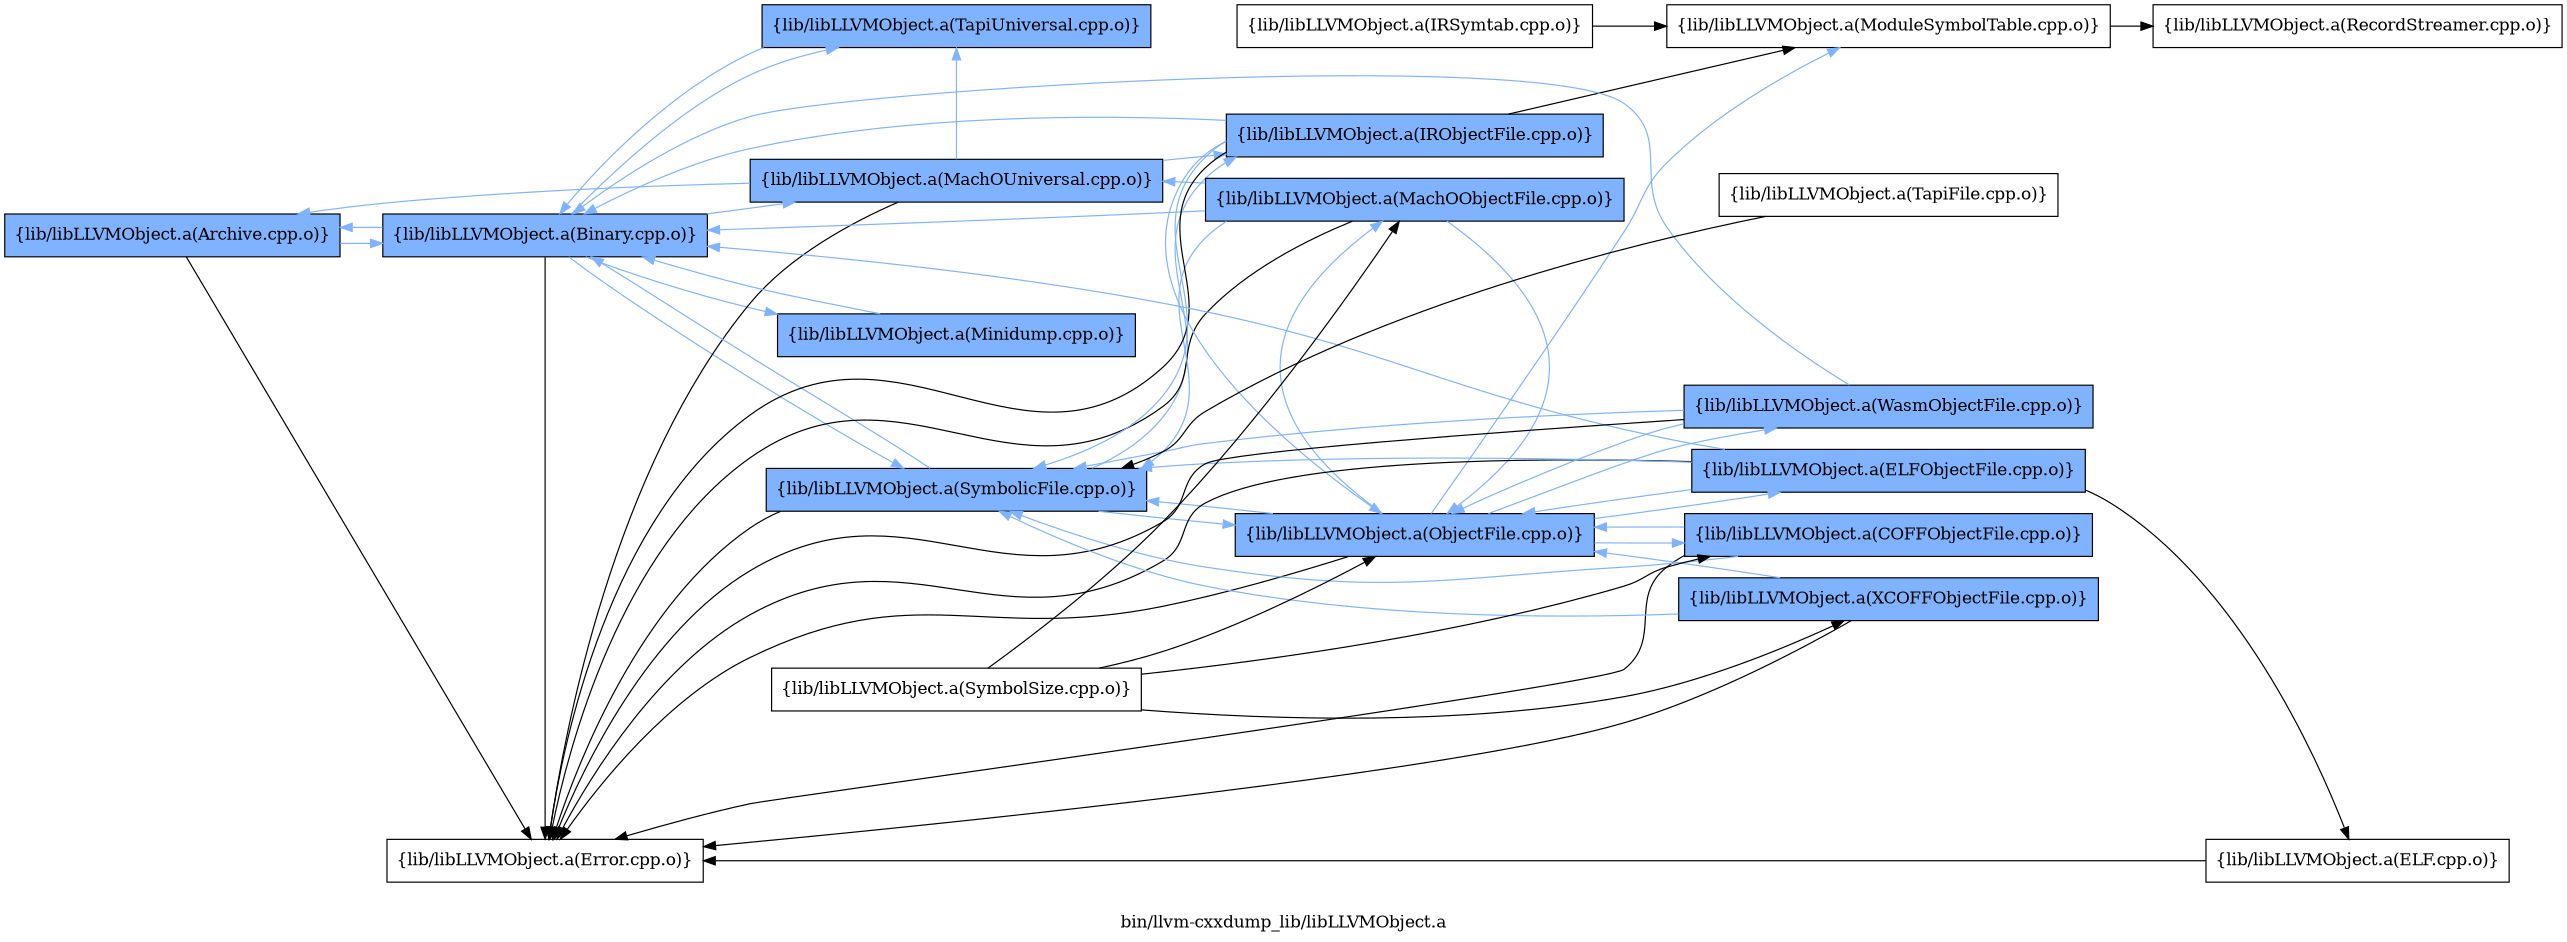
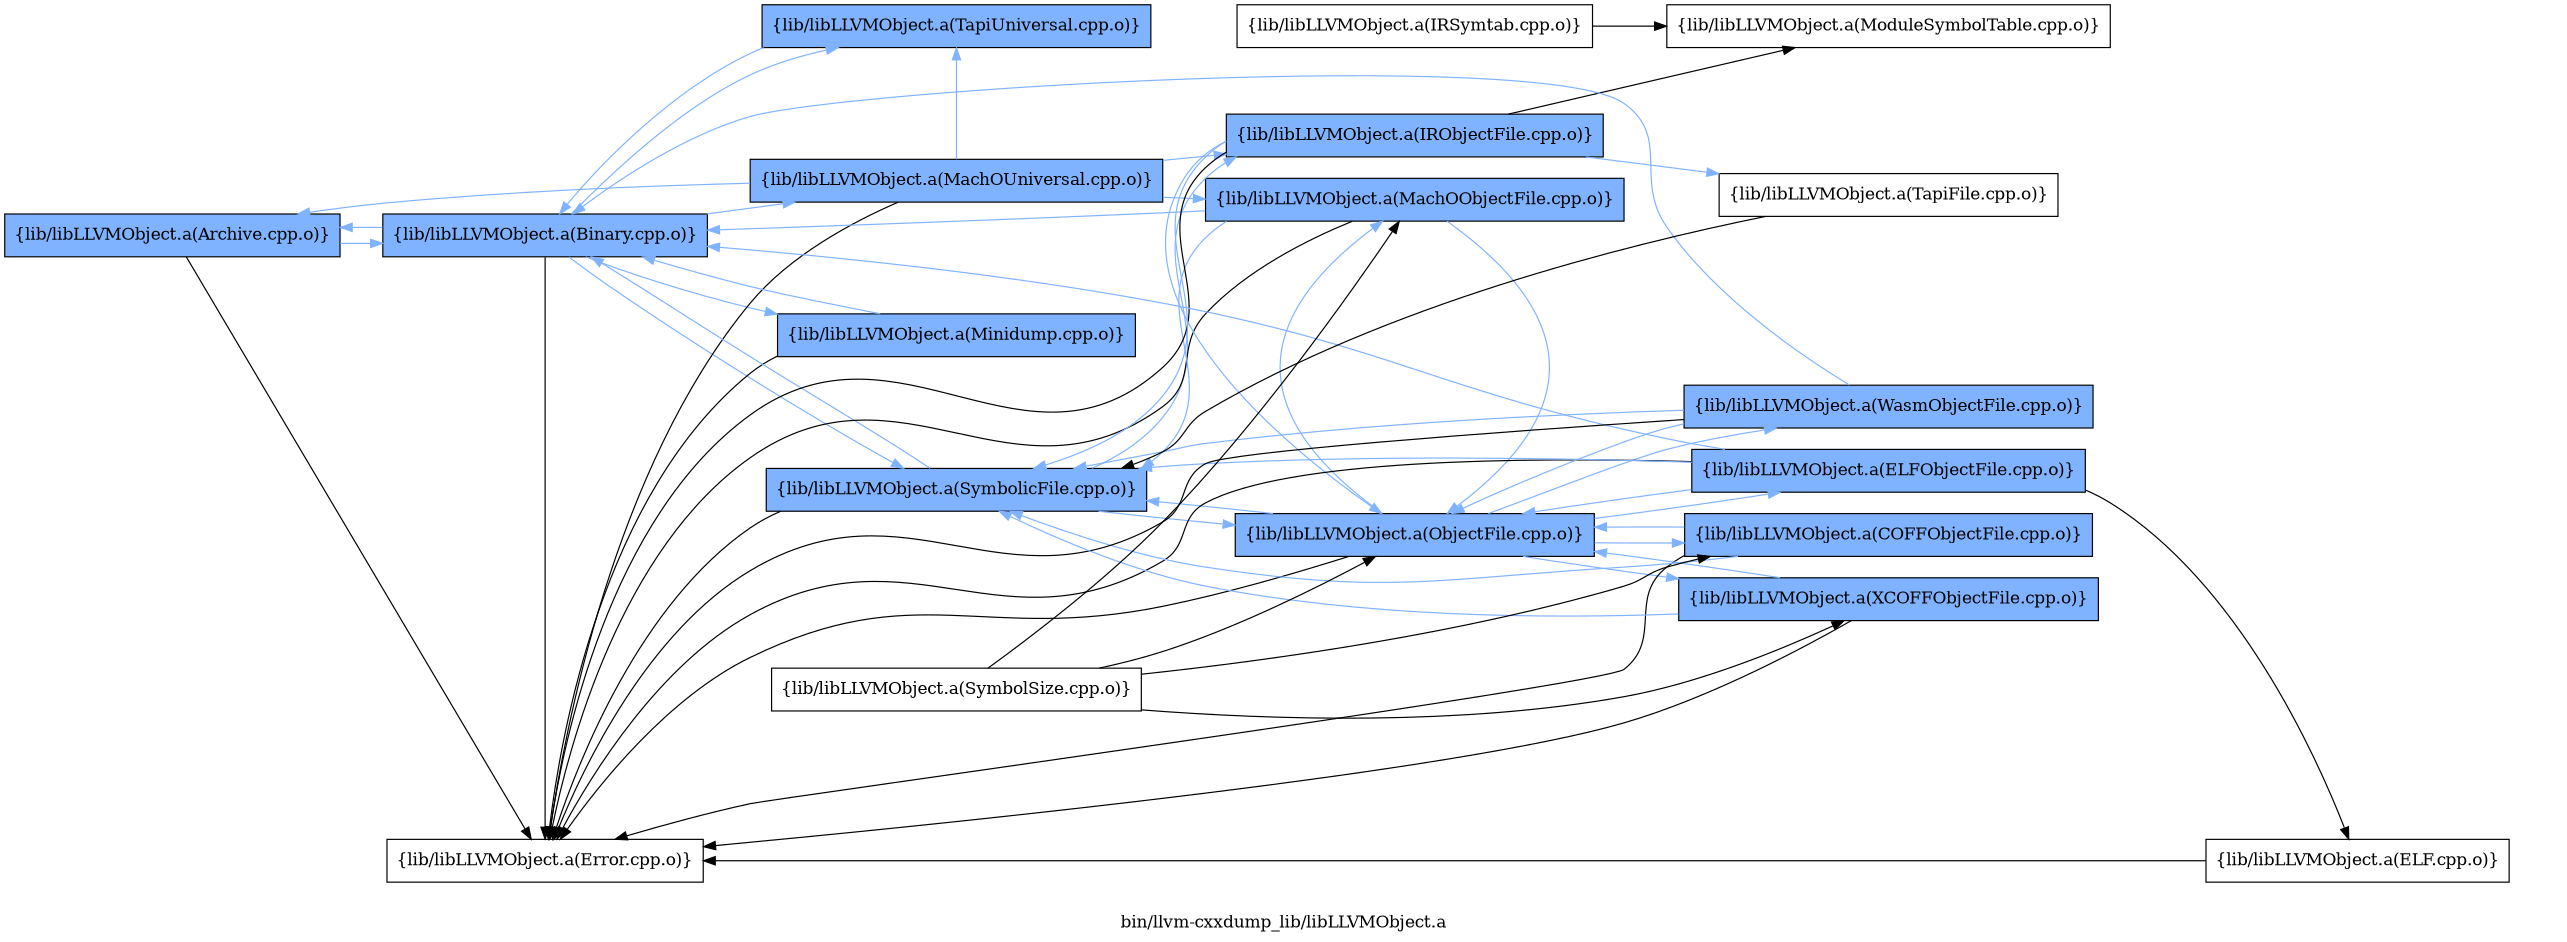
node "{lib/libLLVMObject.a(RecordStreamer.cpp.o)}": removed
edge "{lib/libLLVMObject.a(IRObjectFile.cpp.o)}" -> "{lib/libLLVMObject.a(Binary.cpp.o)}": now "{lib/libLLVMObject.a(IRObjectFile.cpp.o)}" -> "{lib/libLLVMObject.a(TapiFile.cpp.o)}"
edge "{lib/libLLVMObject.a(MachOObjectFile.cpp.o)}" -> "{lib/libLLVMObject.a(MachOUniversal.cpp.o)}": reversed
edge "{lib/libLLVMObject.a(ObjectFile.cpp.o)}" -> "{lib/libLLVMObject.a(ModuleSymbolTable.cpp.o)}": now "{lib/libLLVMObject.a(ObjectFile.cpp.o)}" -> "{lib/libLLVMObject.a(XCOFFObjectFile.cpp.o)}"
edge "{lib/libLLVMObject.a(Minidump.cpp.o)}" -> "{lib/libLLVMObject.a(Error.cpp.o)}": added
